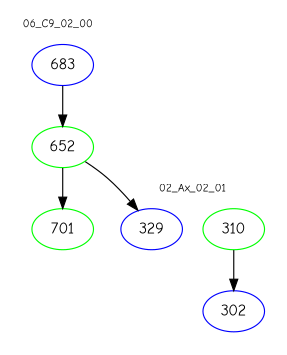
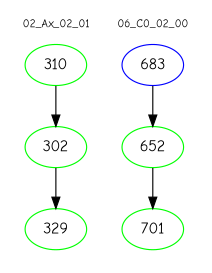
cluster "06_C9_02_00": label "06_C9_02_00" -> "06_C0_02_00"
edge "652" -> "329": now "302" -> "329"
node "329": color blue -> green
node "302": color blue -> green
